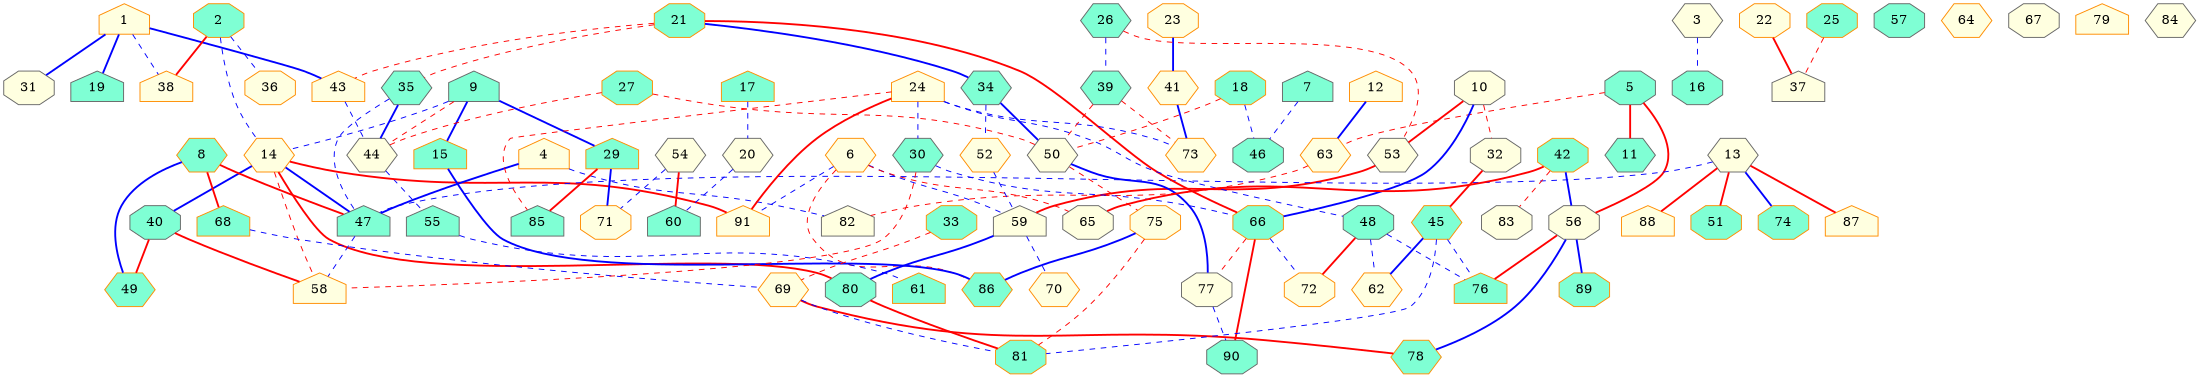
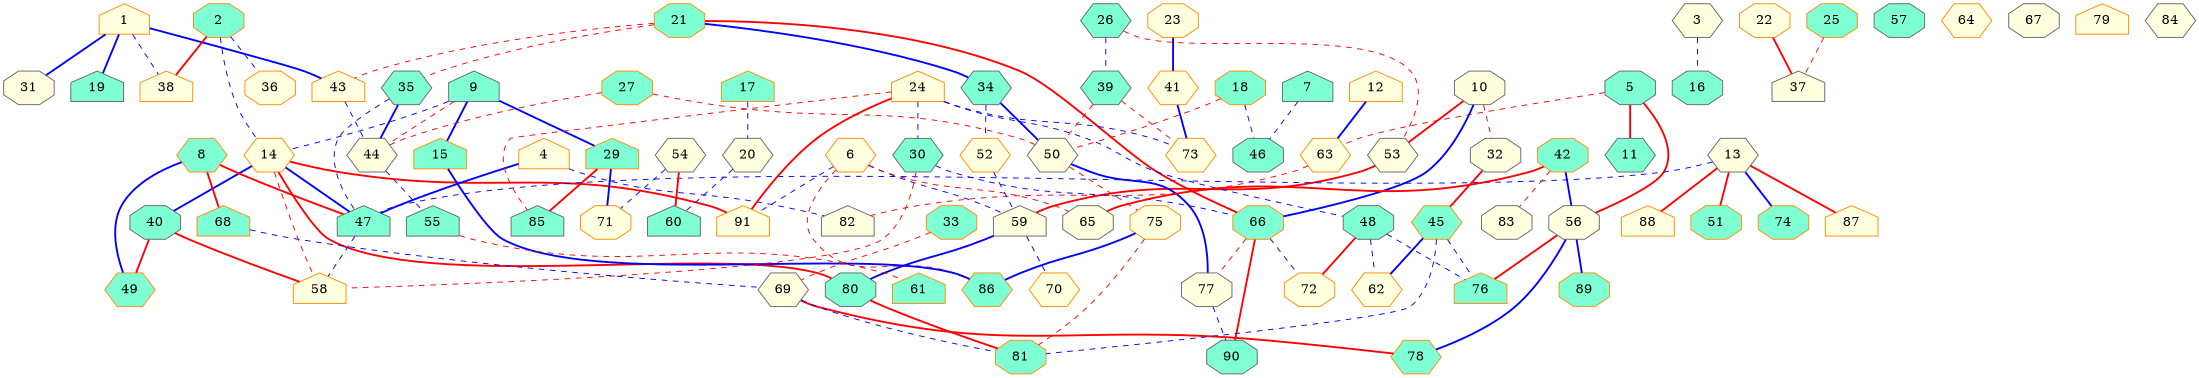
edge "55" -- "61": color blue -> red
node "69": color darkorange -> gray40
